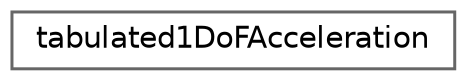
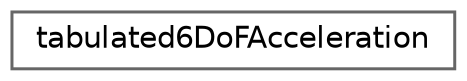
node "tabulated1DoFAcceleration": label "tabulated1DoFAcceleration" -> "tabulated6DoFAcceleration"
